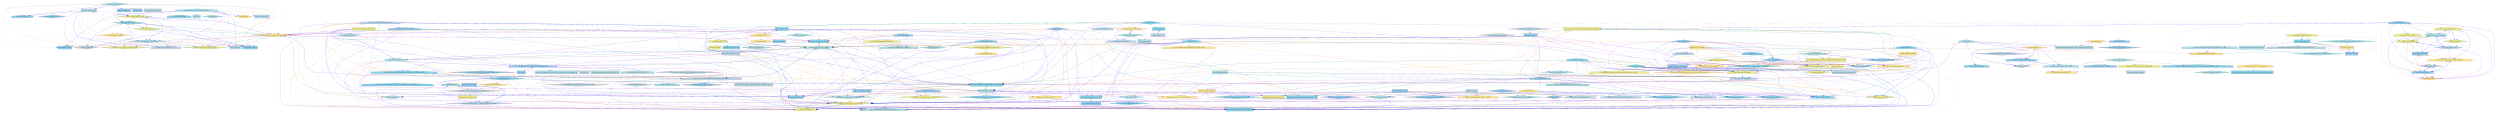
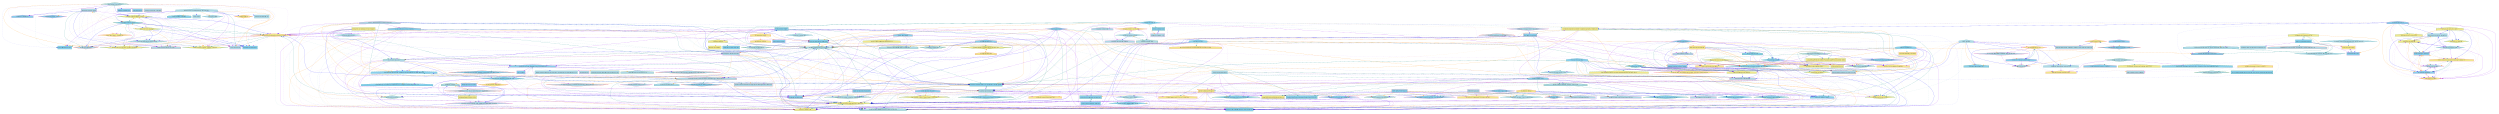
node "tatumio/tatum-php": shape box -> house
node "Jaredfromsubwayeth-Mev/BOT": fillcolor khaki -> skyblue
